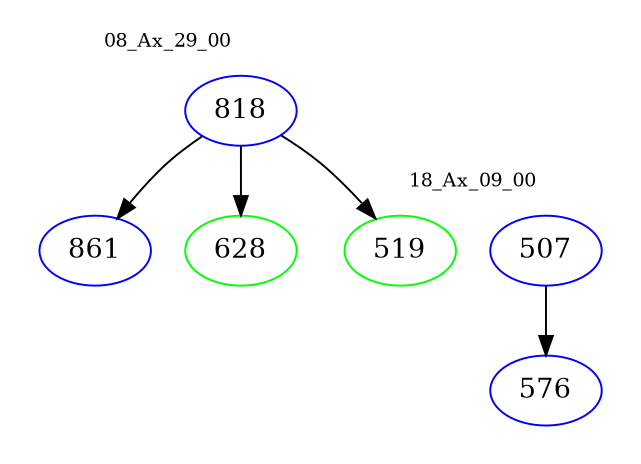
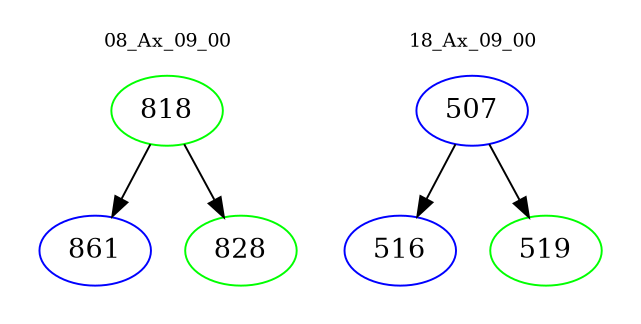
cluster "08_Ax_29_00": label "08_Ax_29_00" -> "08_Ax_09_00"
node "818": color blue -> green
edge "818" -> "519": now "507" -> "519"
node "628": label "628" -> "828"
node "576": label "576" -> "516"
